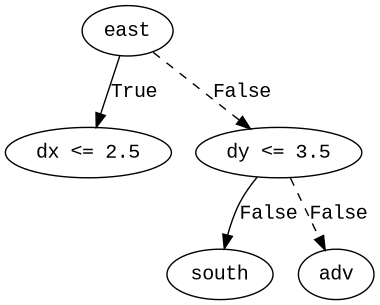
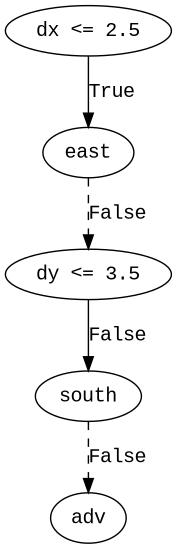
edge "east" -> "dx <= 2.5": reversed
edge "dy <= 3.5" -> "adv": now "south" -> "adv"
